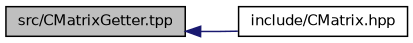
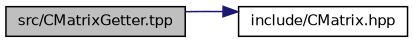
edge "include/CMatrix.hpp" -> "src/CMatrixGetter.tpp": reversed
